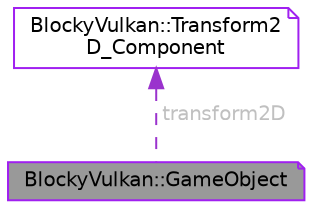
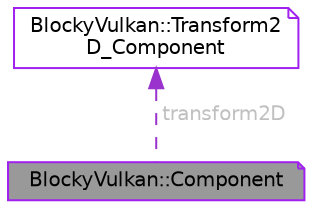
node "BlockyVulkan::GameObject": label "BlockyVulkan::GameObject" -> "BlockyVulkan::Component"
